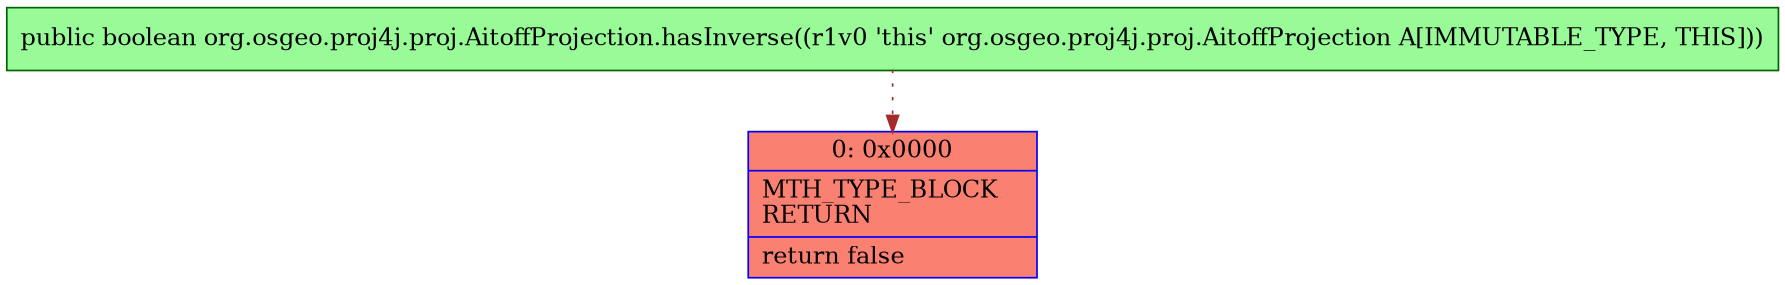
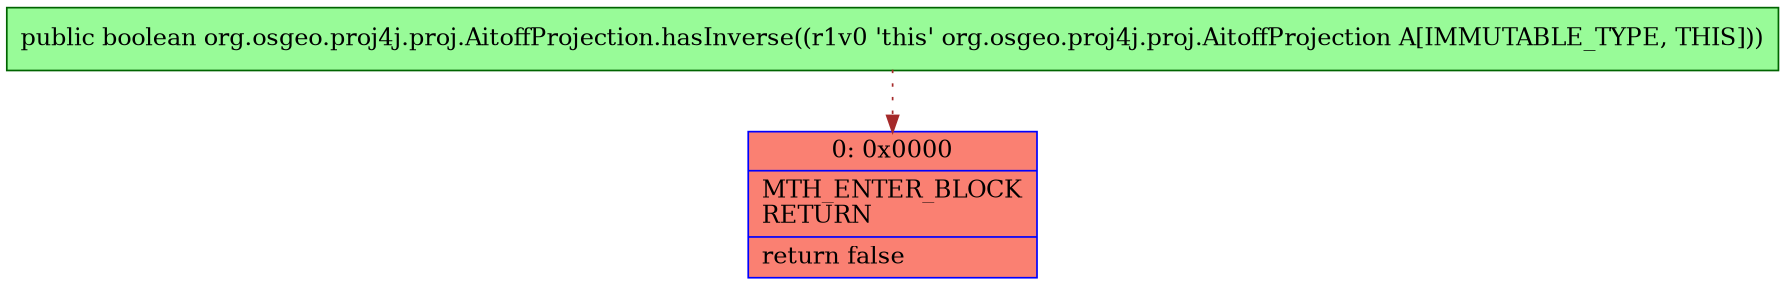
node "0: 0x0000": text "MTH_TYPE_BLOCK" -> "MTH_ENTER_BLOCK"
